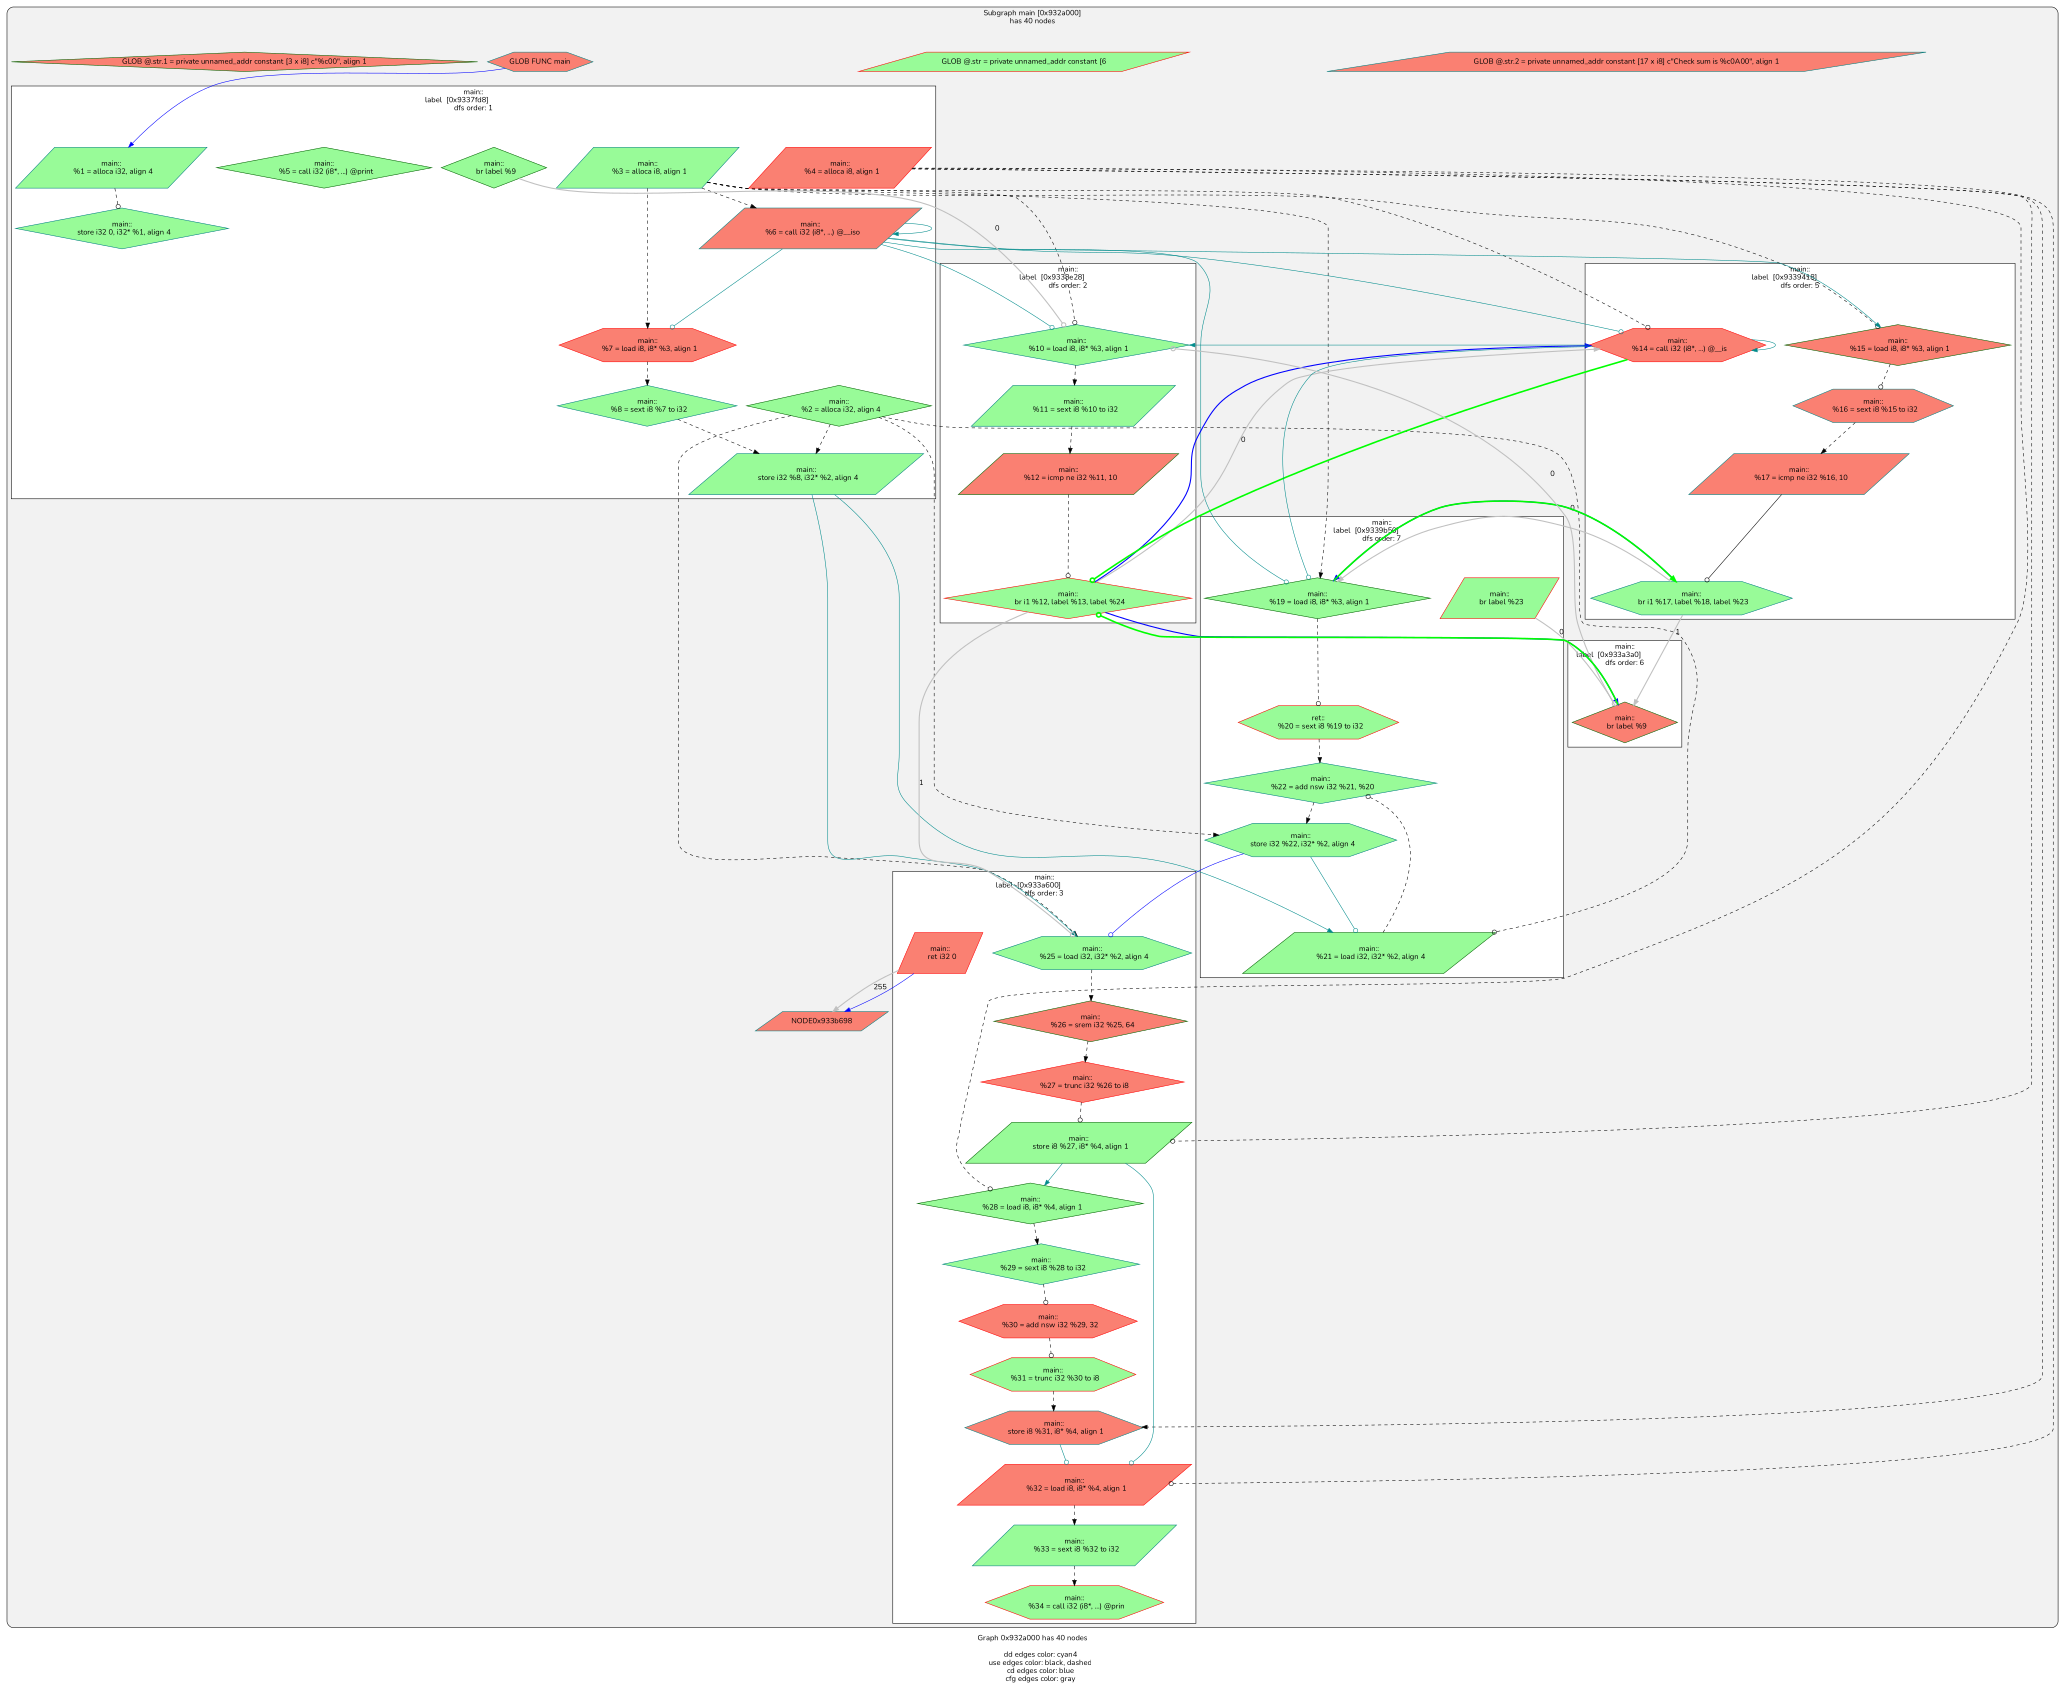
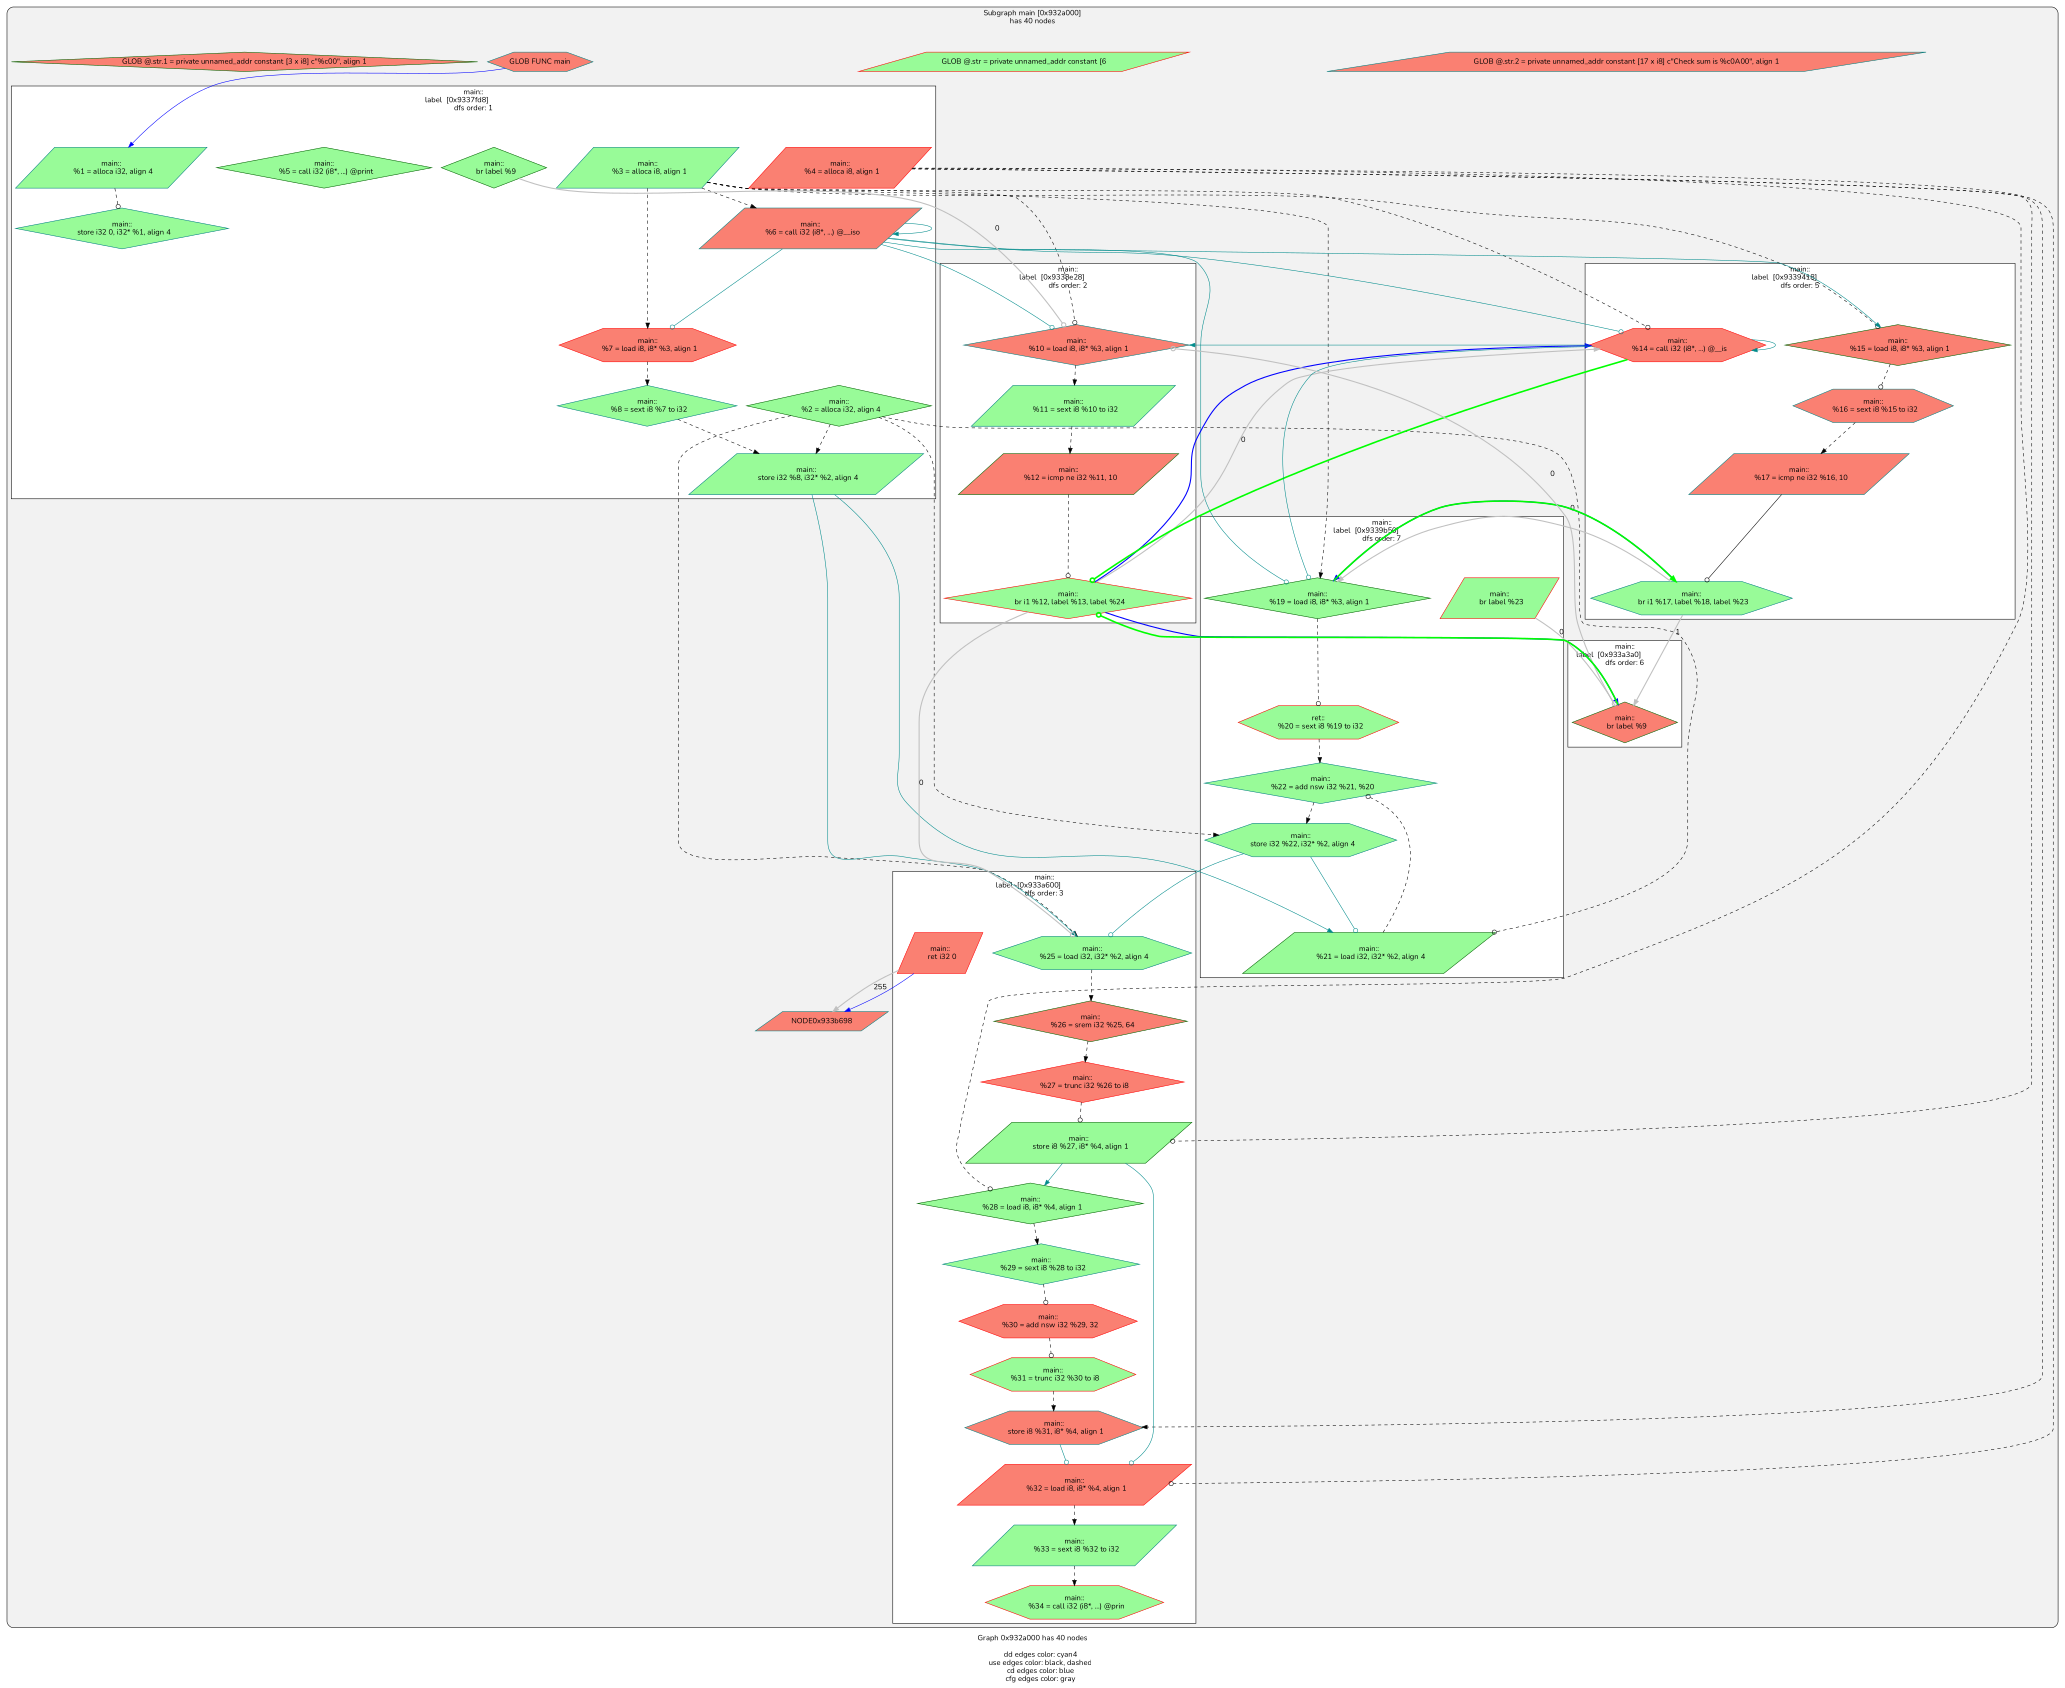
node "main:: %10 = load i8, i8* %3, align 1": fillcolor palegreen -> salmon
edge "main:: br i1 %12, label %13, label %24" -> "main:: %25 = load i32, i32* %2, align 4": label "1" -> "0"
edge "main:: store i32 %22, i32* %2, align 4" -> "main:: %25 = load i32, i32* %2, align 4": color blue -> cyan4
